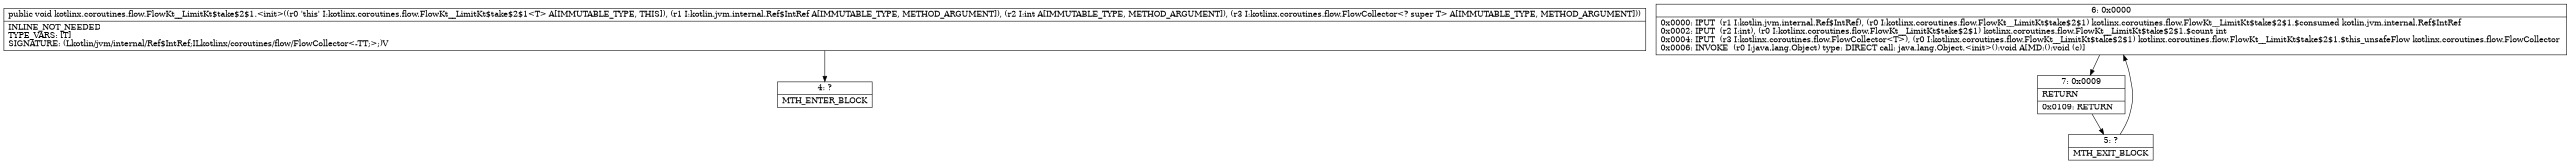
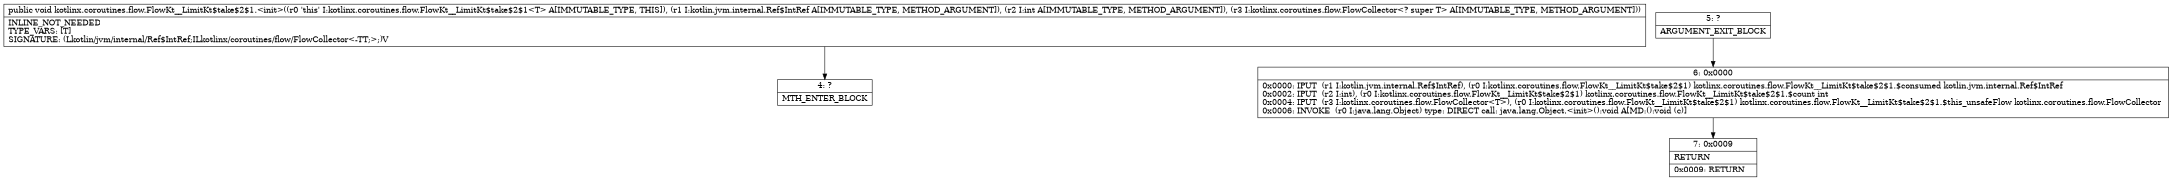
node "7: 0x0009": text "0x0109: RETURN" -> "0x0009: RETURN"
edge "7: 0x0009" -> "5: ?": removed
node "5: ?": text "MTH_EXIT_BLOCK" -> "ARGUMENT_EXIT_BLOCK"
